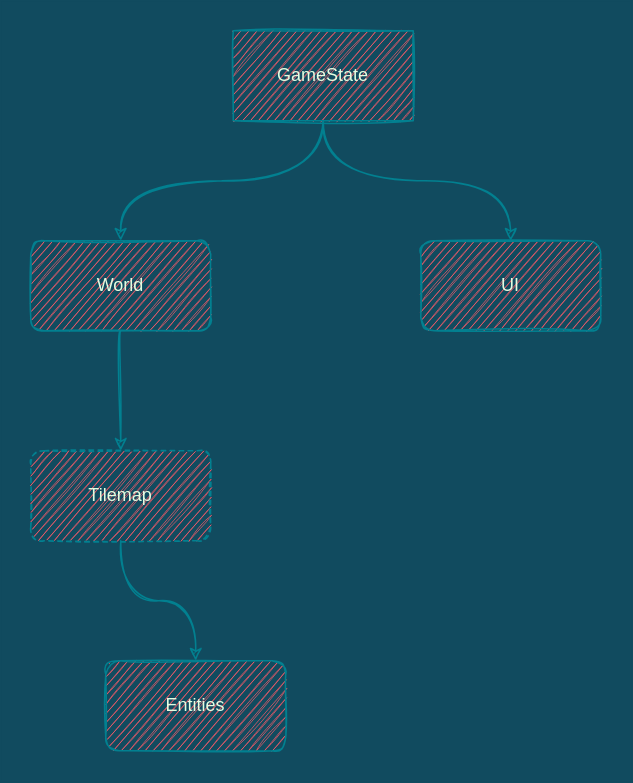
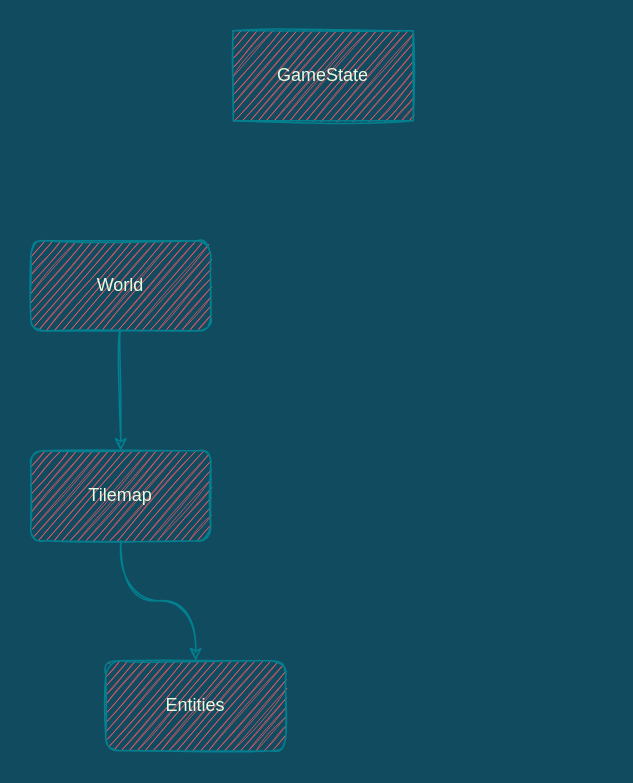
edge "GameState" -> "World": removed
edge "GameState" -> "UI": removed
node "UI": removed
node "Tilemap": style dashed -> solid
